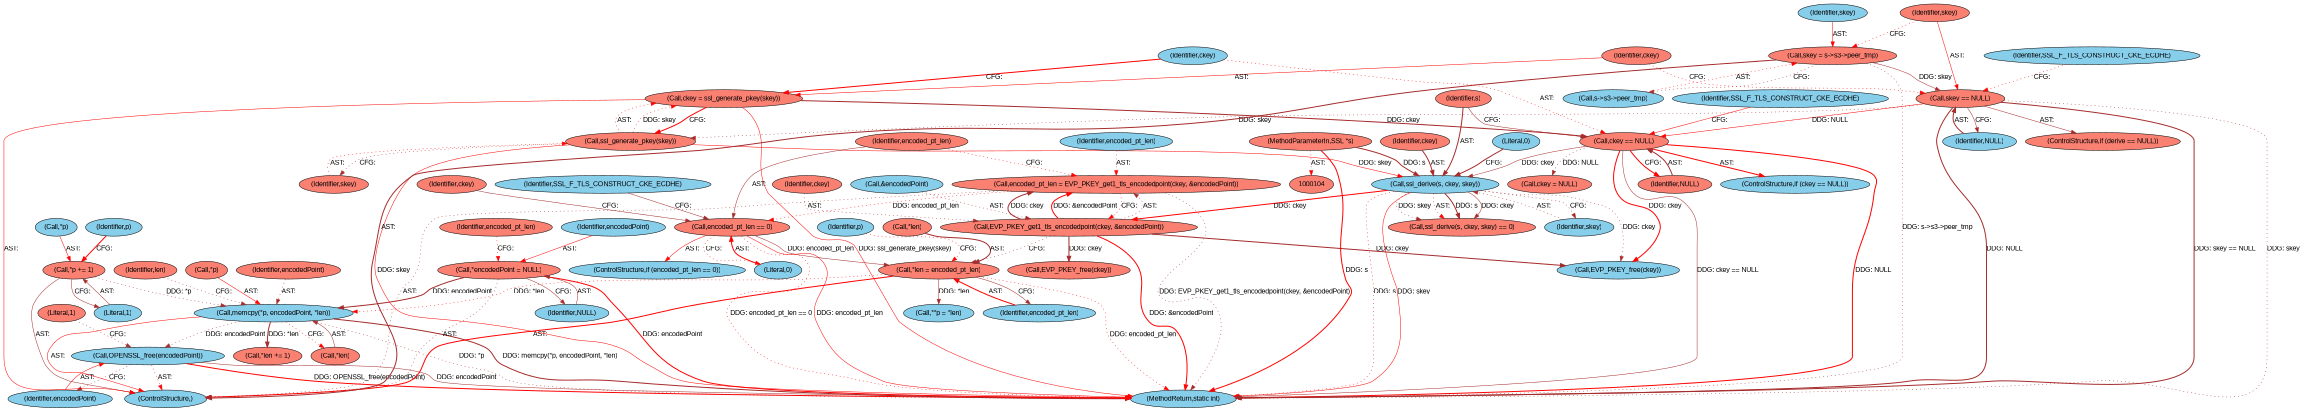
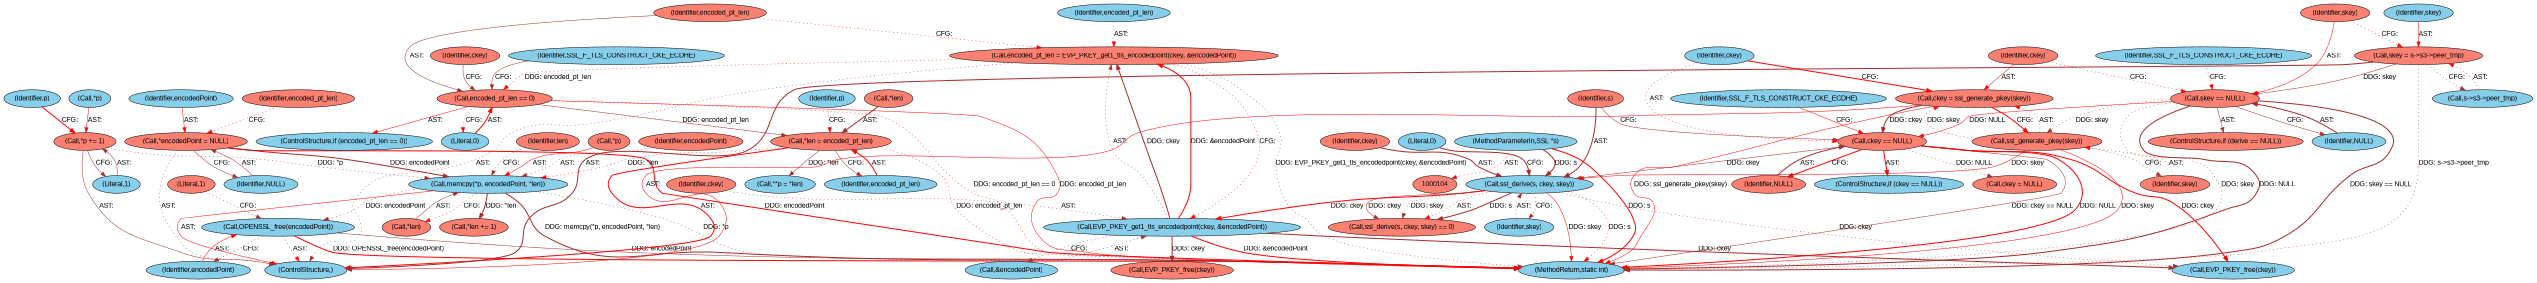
node "(MethodParameterIn,SSL *s)": fillcolor salmon -> skyblue
node "(Call,EVP_PKEY_get1_tls_encodedpoint(ckey, &encodedPoint))": fillcolor salmon -> skyblue
edge "(Call,EVP_PKEY_get1_tls_encodedpoint(ckey, &encodedPoint))" -> "(Call,*len = encoded_pt_len)": now "(Call,EVP_PKEY_get1_tls_encodedpoint(ckey, &encodedPoint))" -> "(Call,&encodedPoint)"
